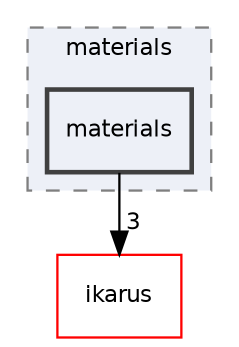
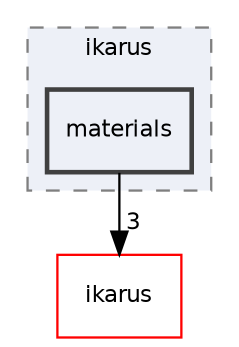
cluster "materials": label "materials" -> "ikarus"
